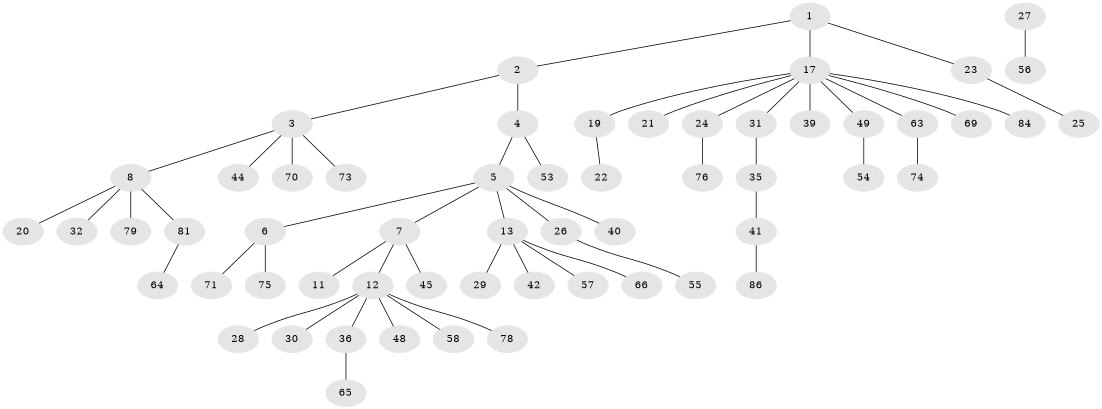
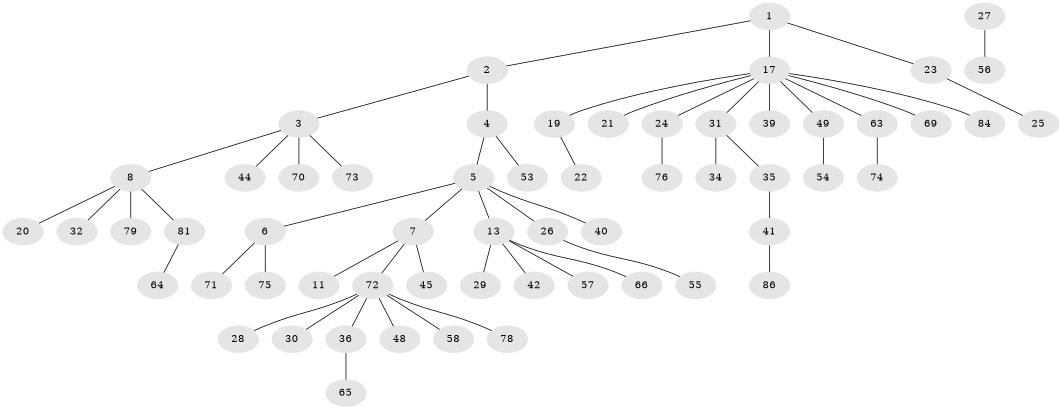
node "34": added
node "12": label "12" -> "72"
